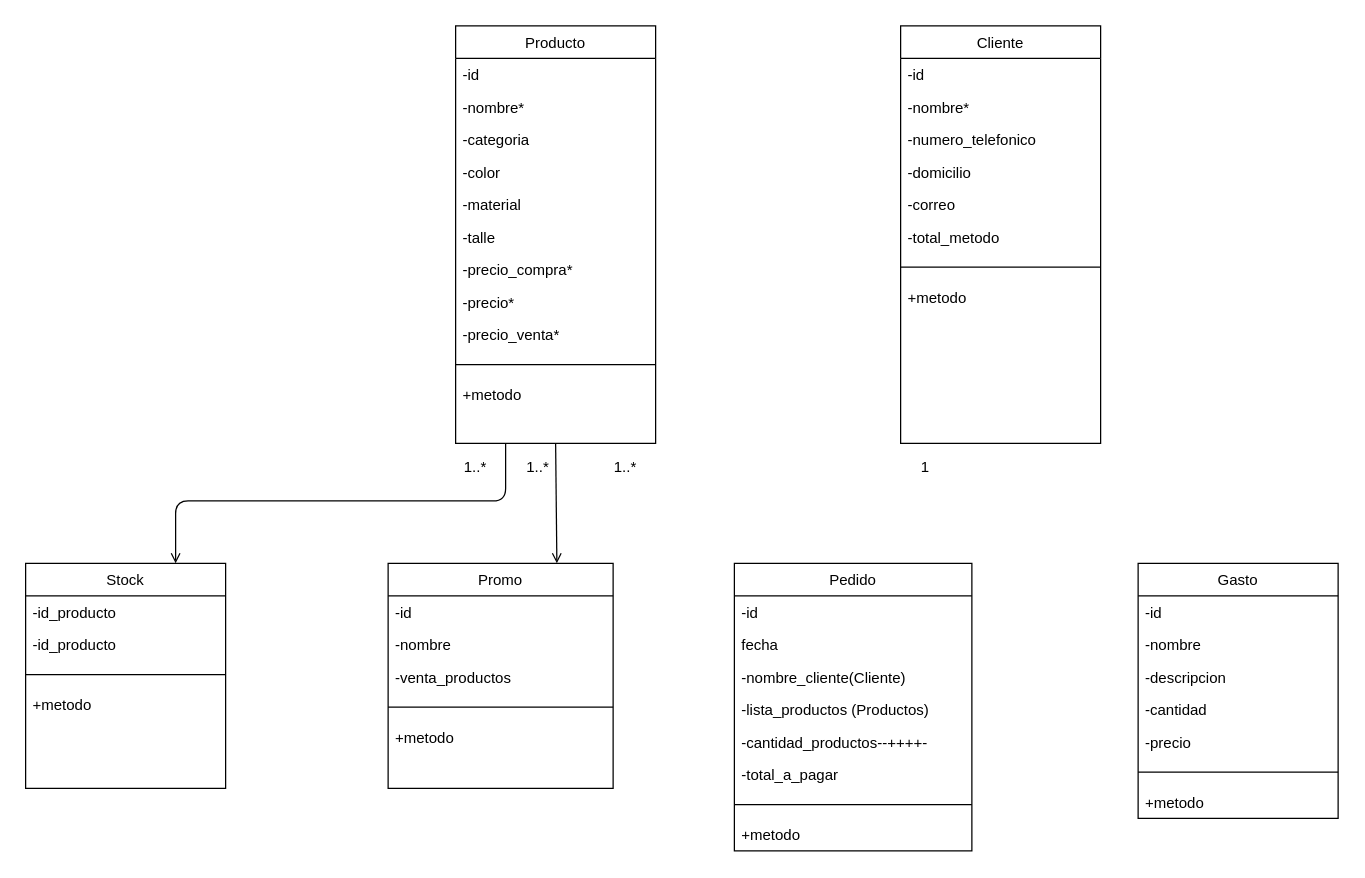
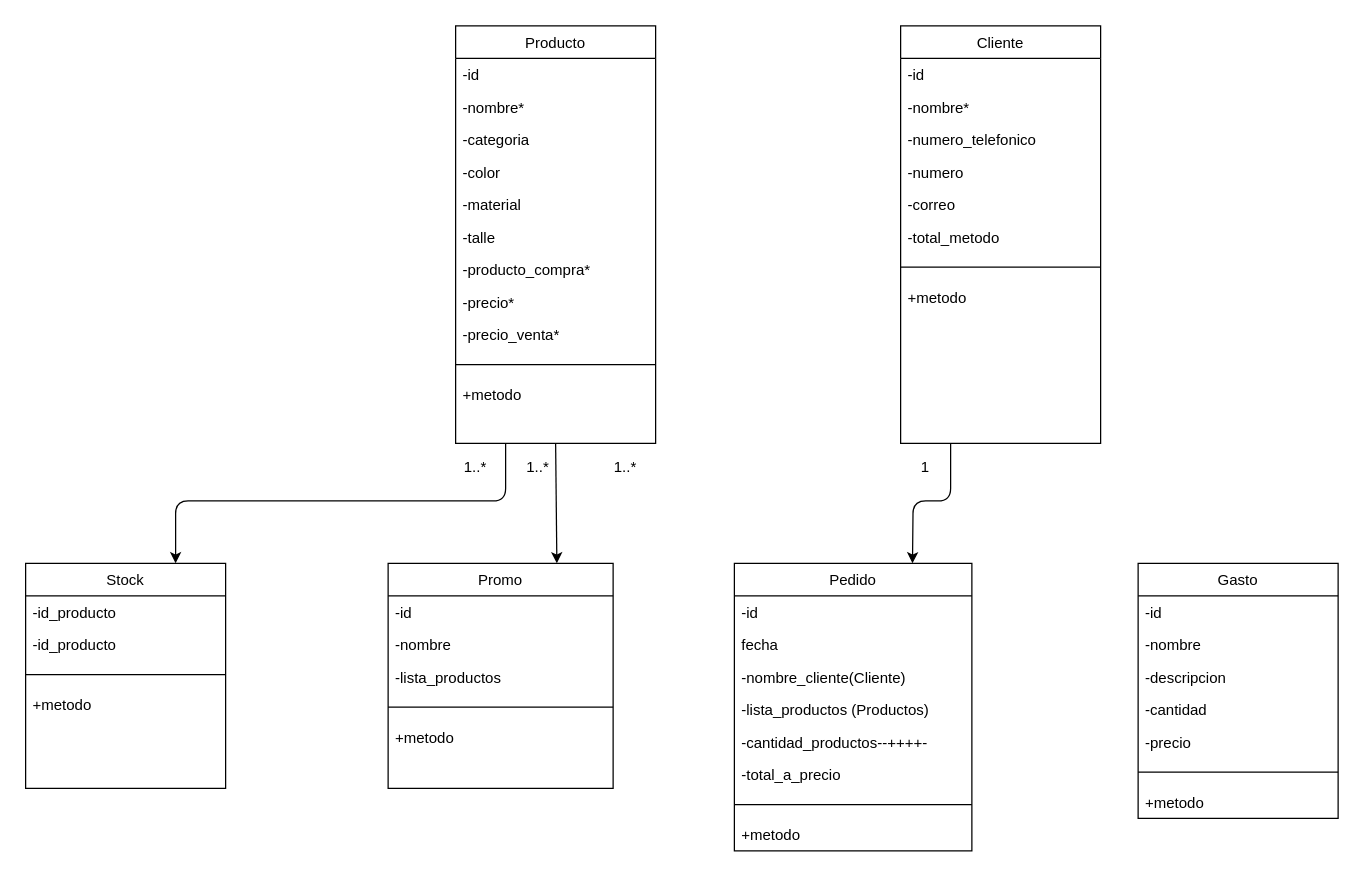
node "-domicilio": label "-domicilio" -> "-numero"
node "-precio_compra*": label "-precio_compra*" -> "-producto_compra*"
edge "Cliente" -> "Pedido": added
edge "Producto" -> "Stock": arrowhead open -> classic
edge "Producto" -> "Promo": arrowhead open -> classic
node "-venta_productos": label "-venta_productos" -> "-lista_productos"
node "-total_a_pagar": label "-total_a_pagar" -> "-total_a_precio"
